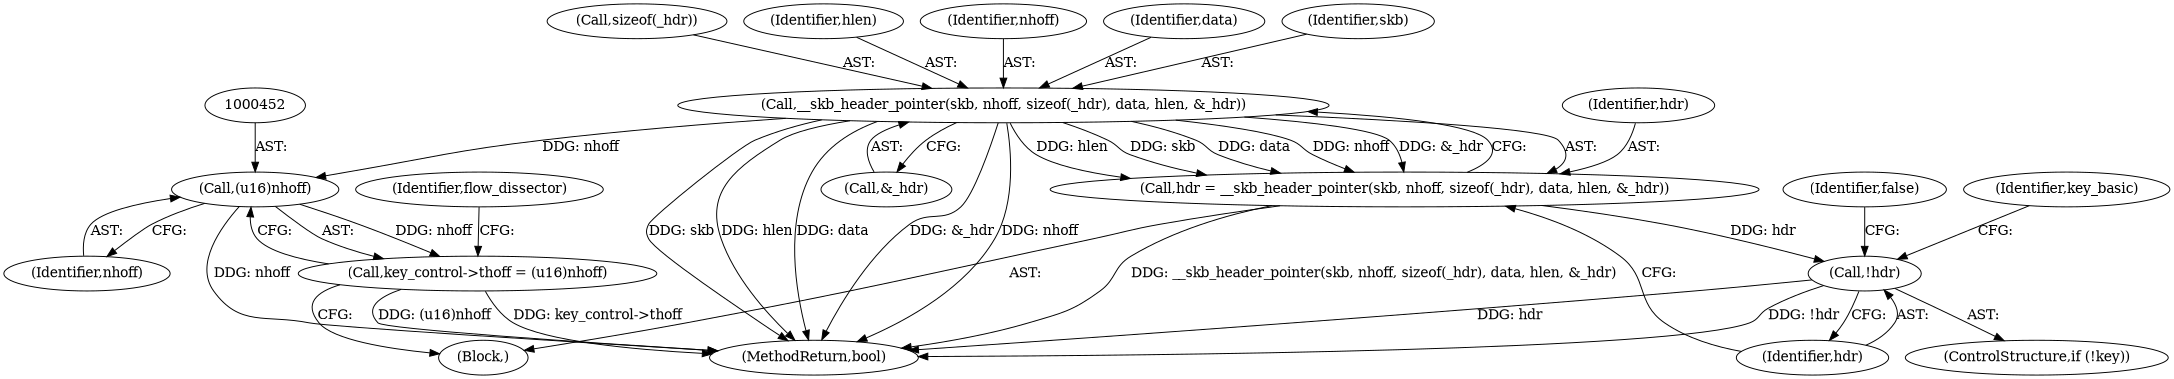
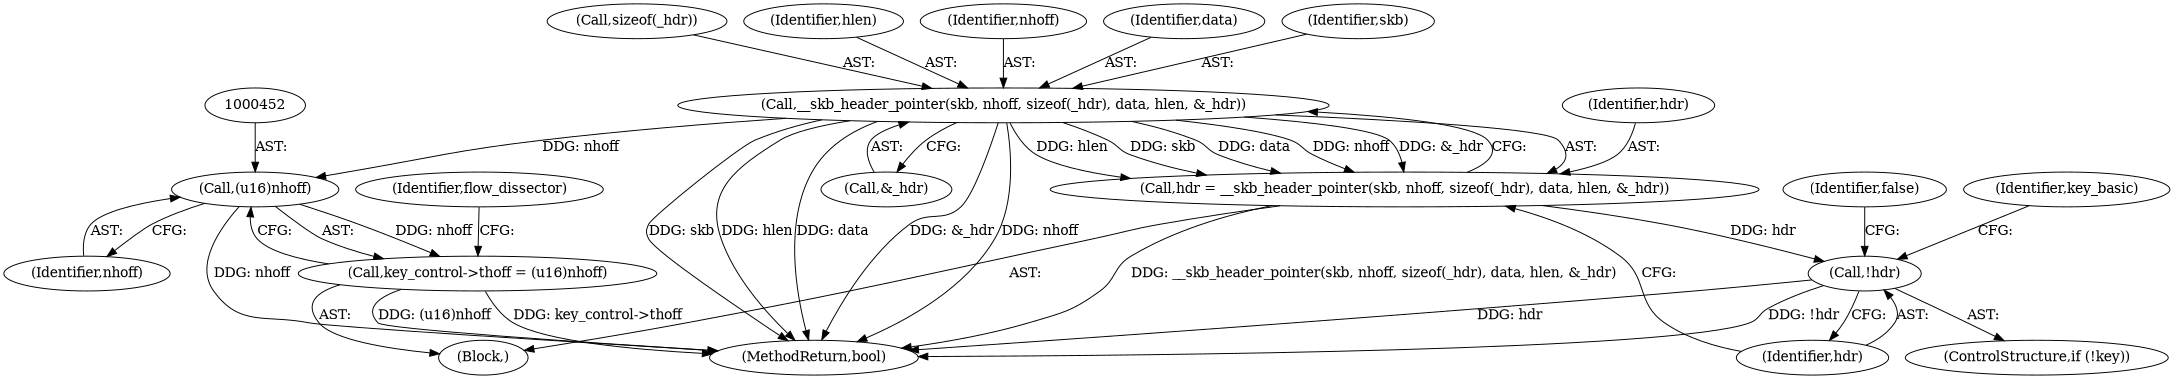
edge "(Call,key_control->thoff = (u16)nhoff)" -> "(Block,)": label "CFG: " -> "AST: "
